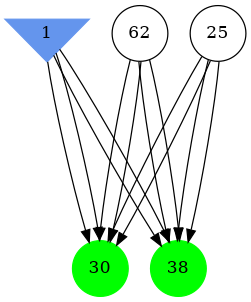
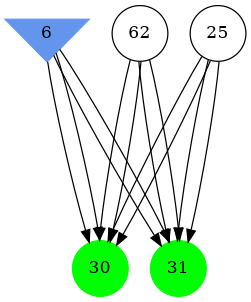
node "1": label "1" -> "6"
node "38": label "38" -> "31"
